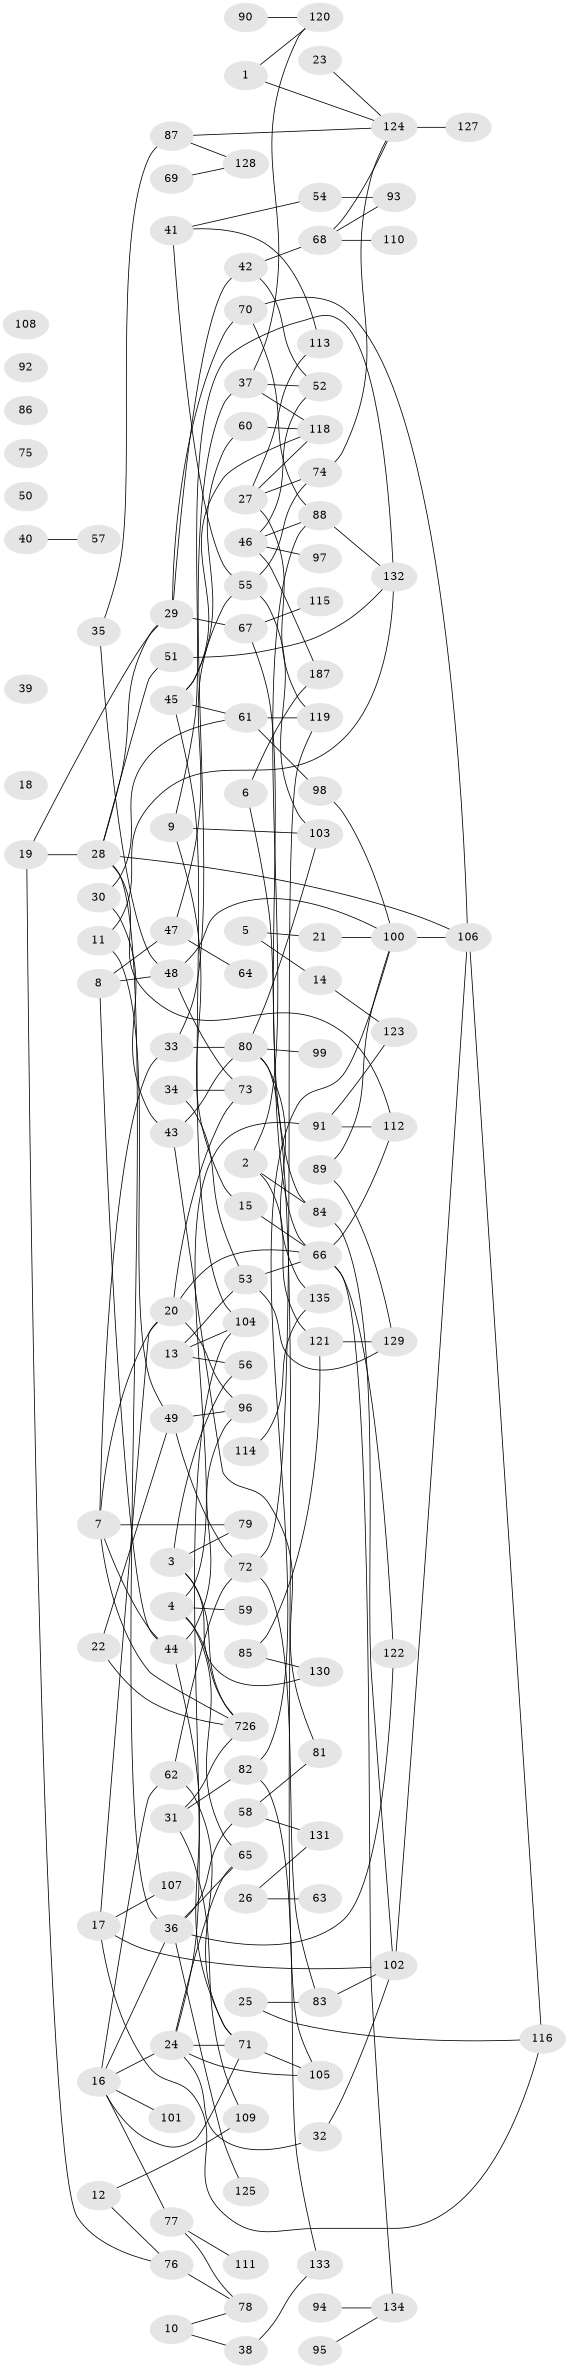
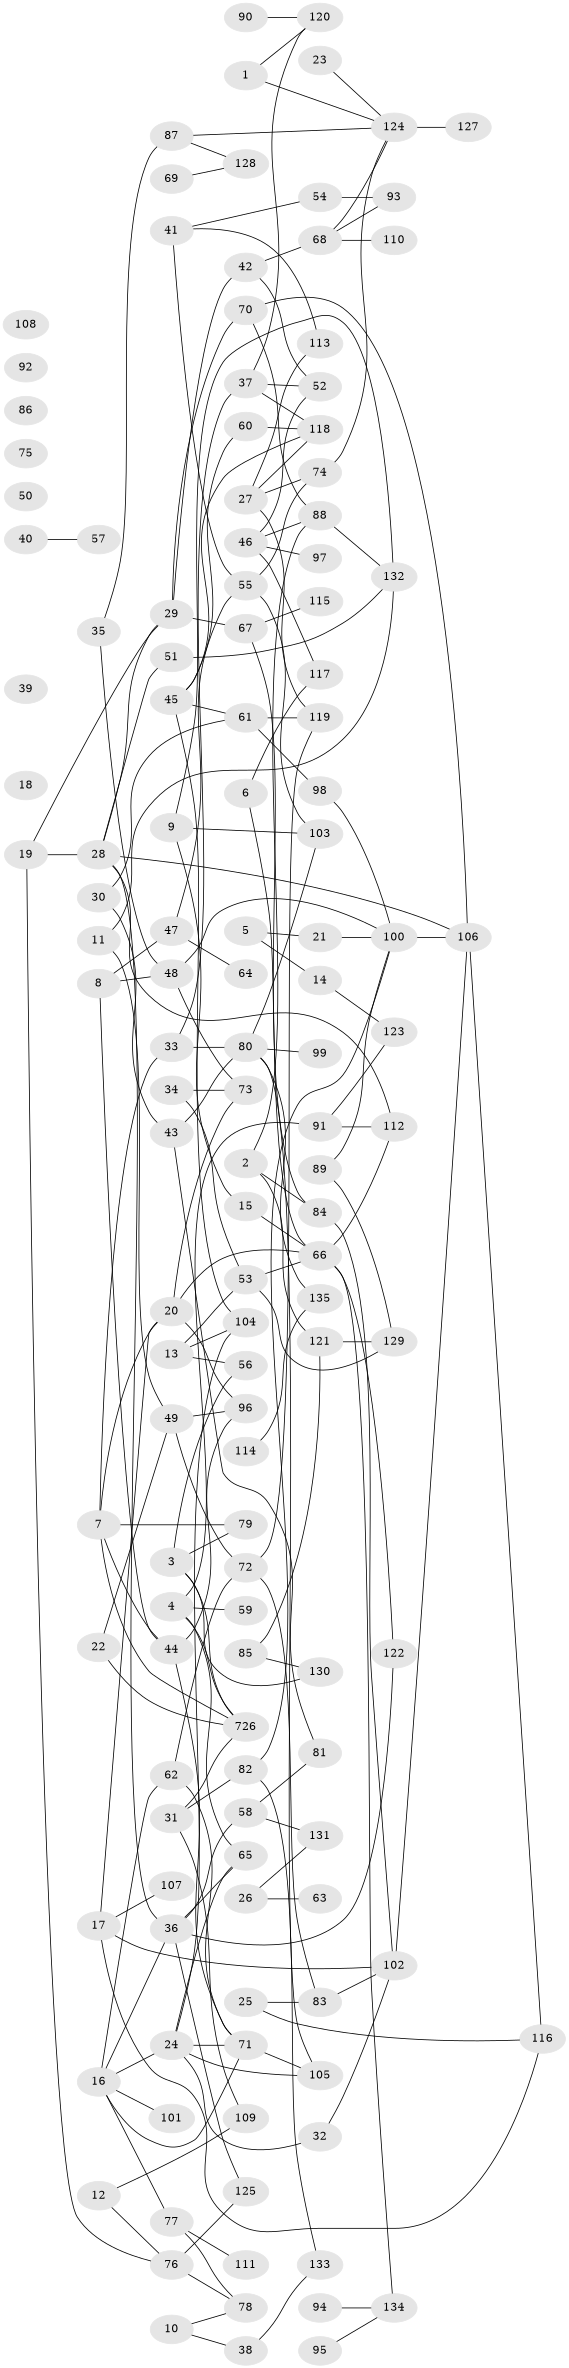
node "187": label "187" -> "117"
edge "125" -- "76": added
